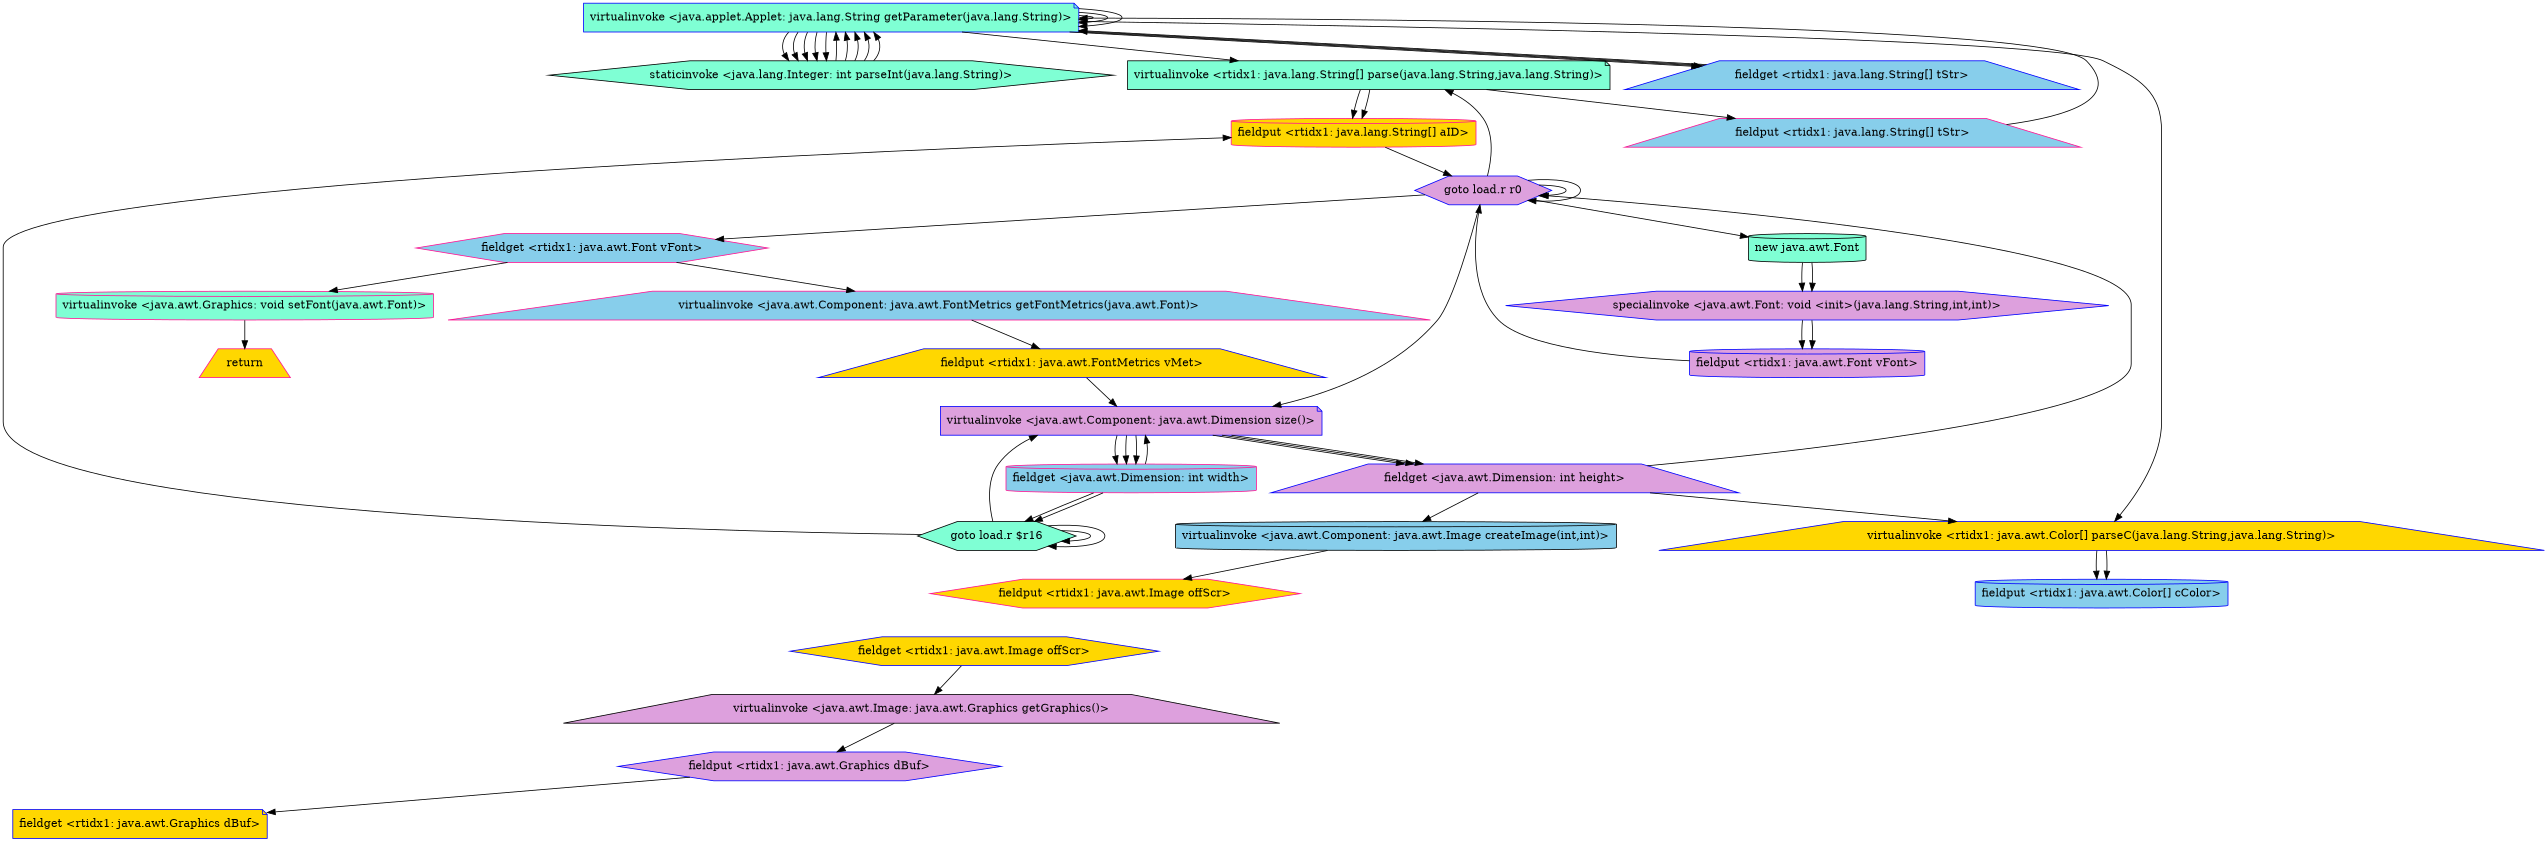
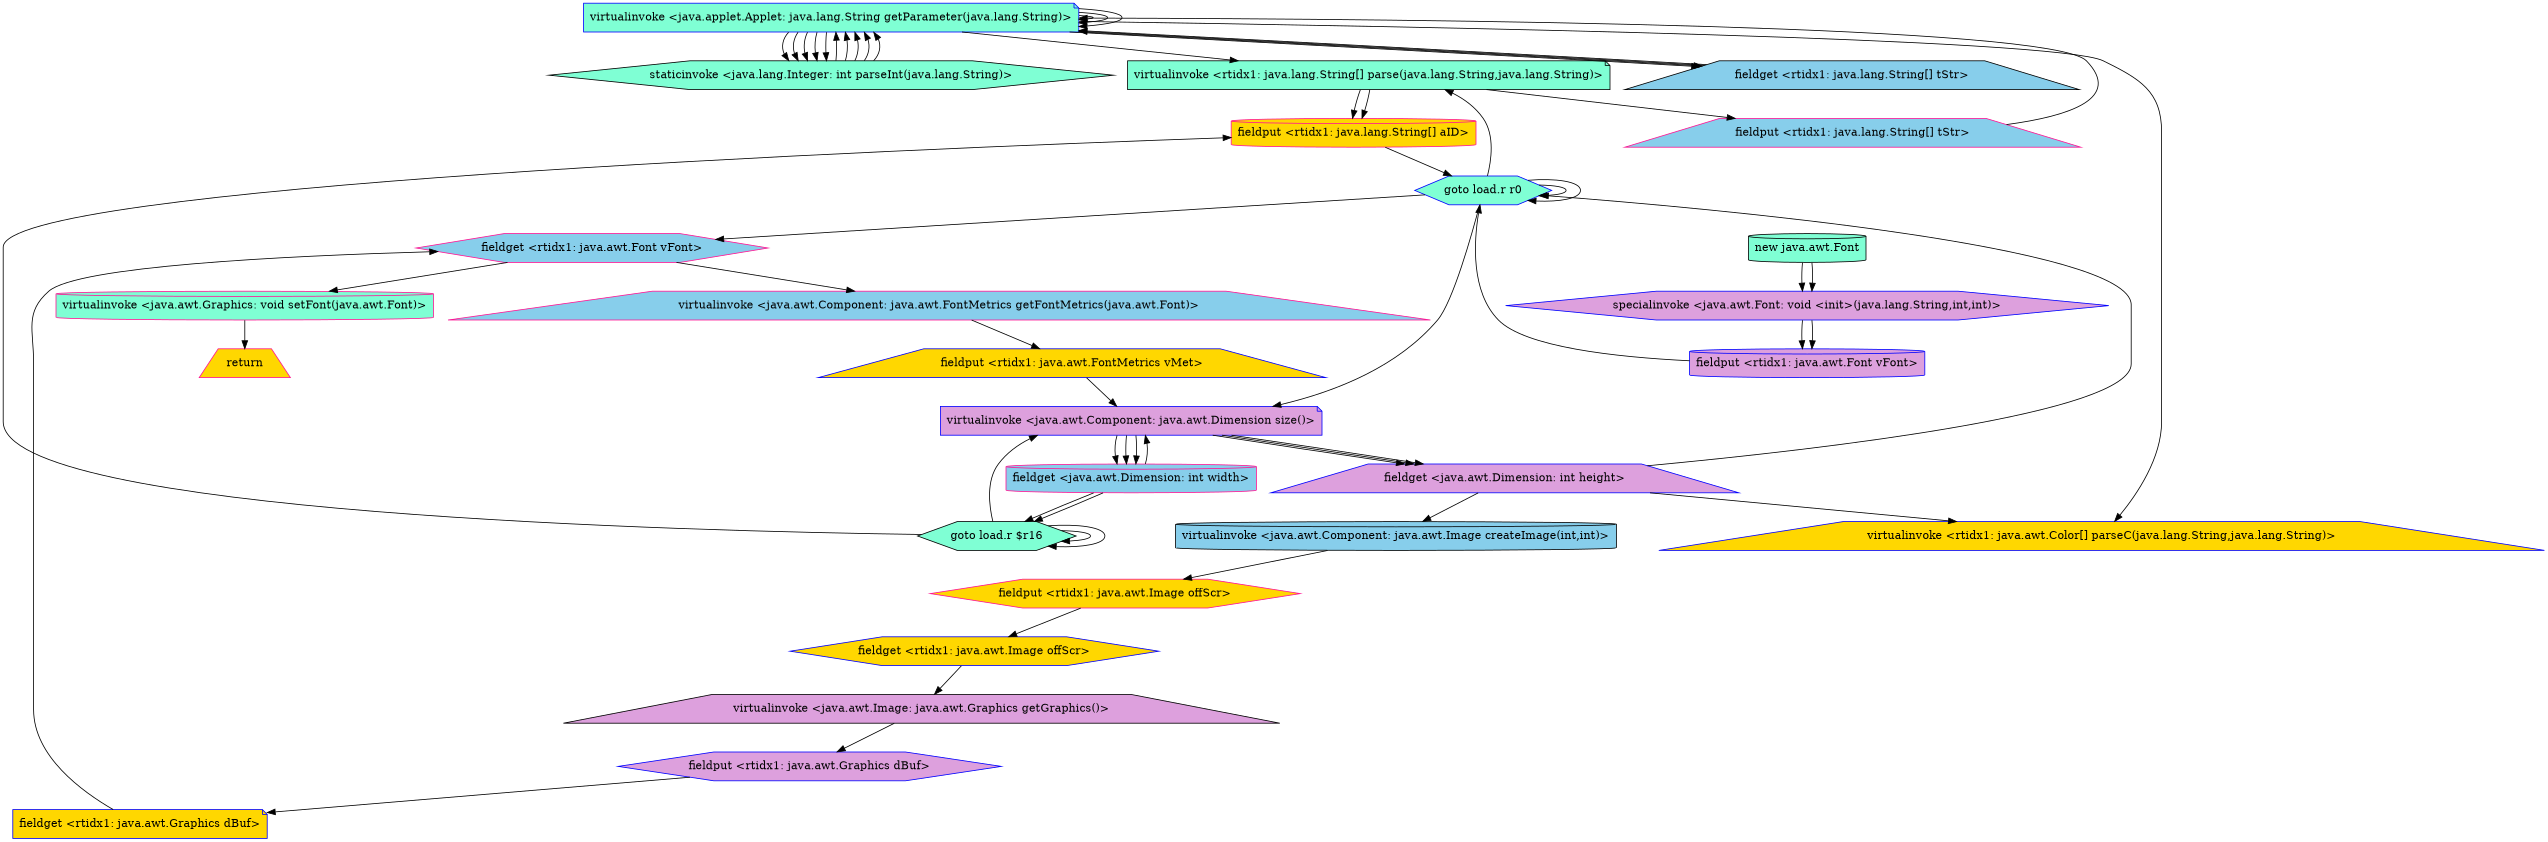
node "fieldget <rtidx1: java.lang.String[] tStr>": color blue -> black
node "goto load.r r0": fillcolor plum -> aquamarine
edge "goto load.r r0" -> "new java.awt.Font": removed
edge "fieldget <rtidx1: java.awt.Graphics dBuf>" -> "fieldget <rtidx1: java.awt.Font vFont>": added
node "fieldput <rtidx1: java.awt.Color[] cColor>": removed
edge "fieldput <rtidx1: java.awt.Image offScr>" -> "fieldget <rtidx1: java.awt.Image offScr>": added
